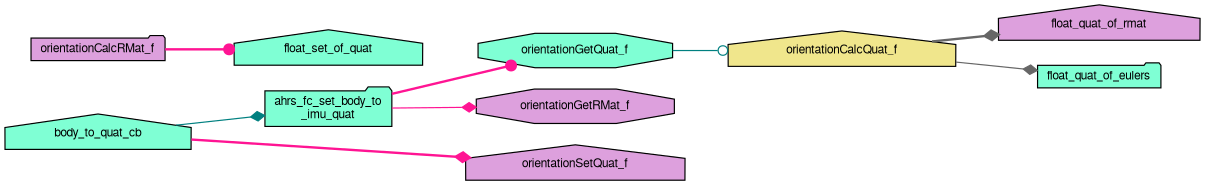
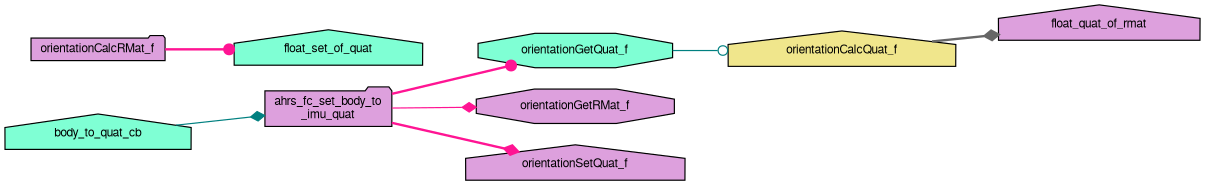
node "float_quat_of_eulers": removed
node "ahrs_fc_set_body_to _imu_quat": fillcolor aquamarine -> plum
edge "body_to_quat_cb" -> "orientationSetQuat_f": now "ahrs_fc_set_body_to _imu_quat" -> "orientationSetQuat_f"
